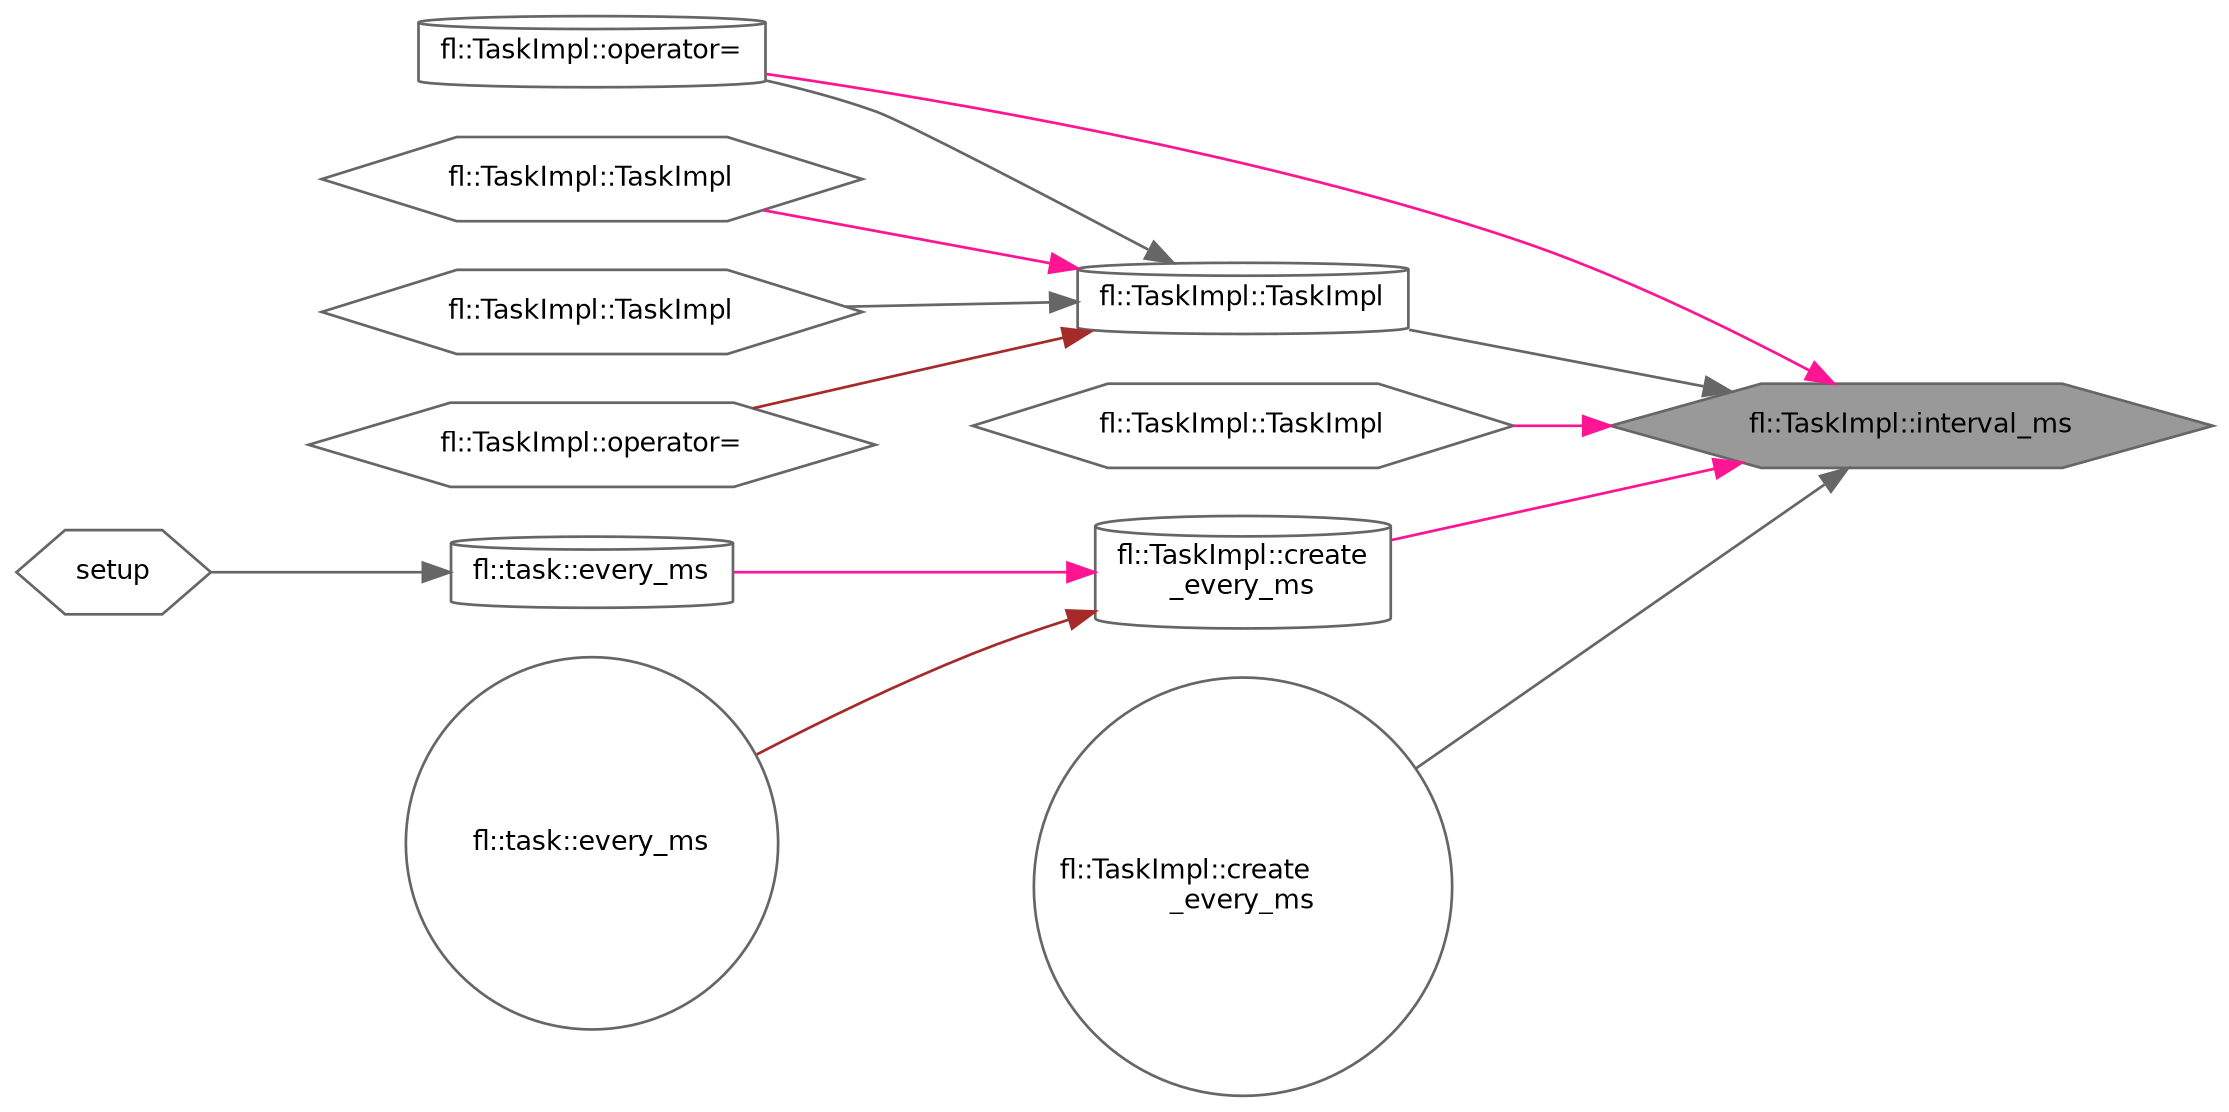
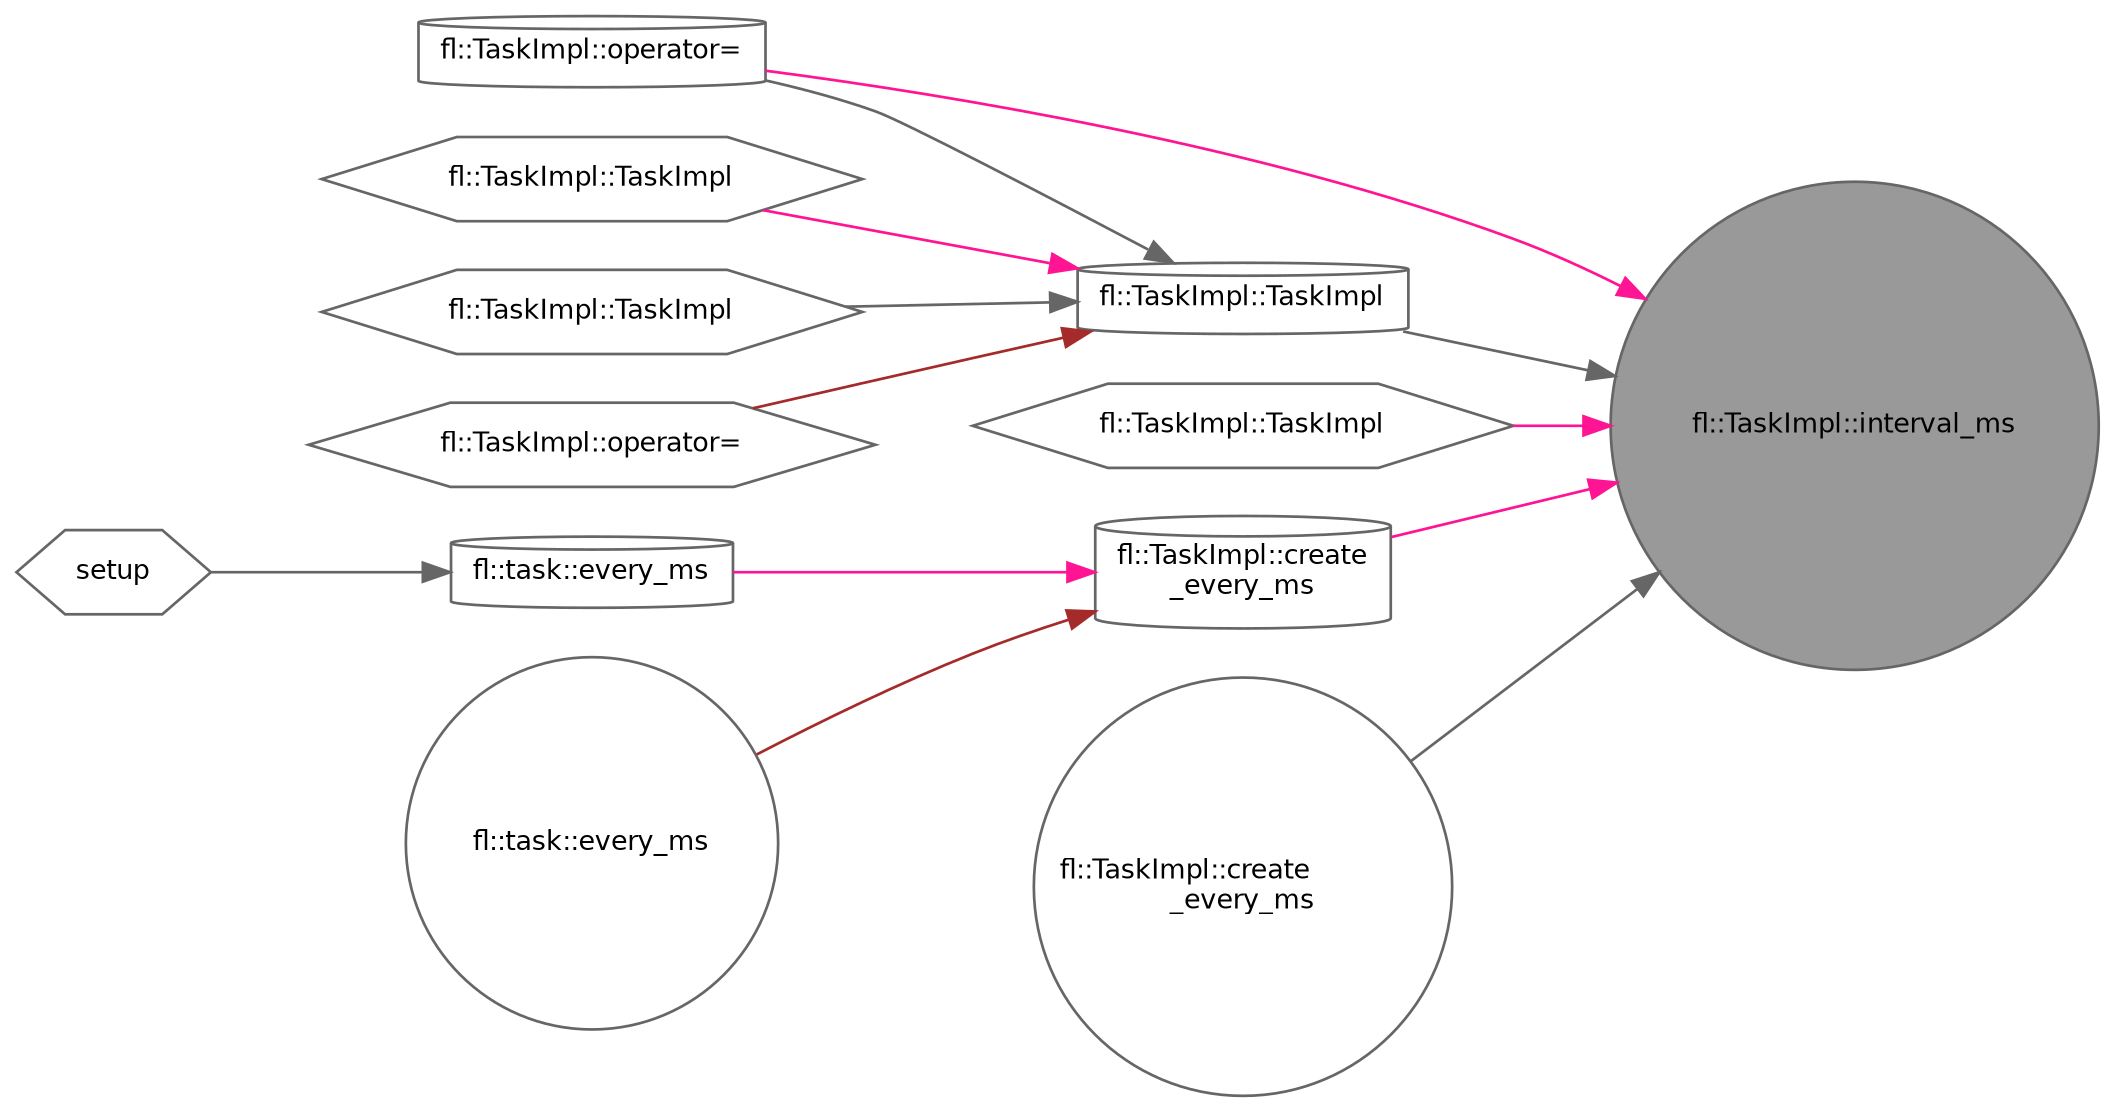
node "fl::TaskImpl::interval_ms": shape hexagon -> circle
